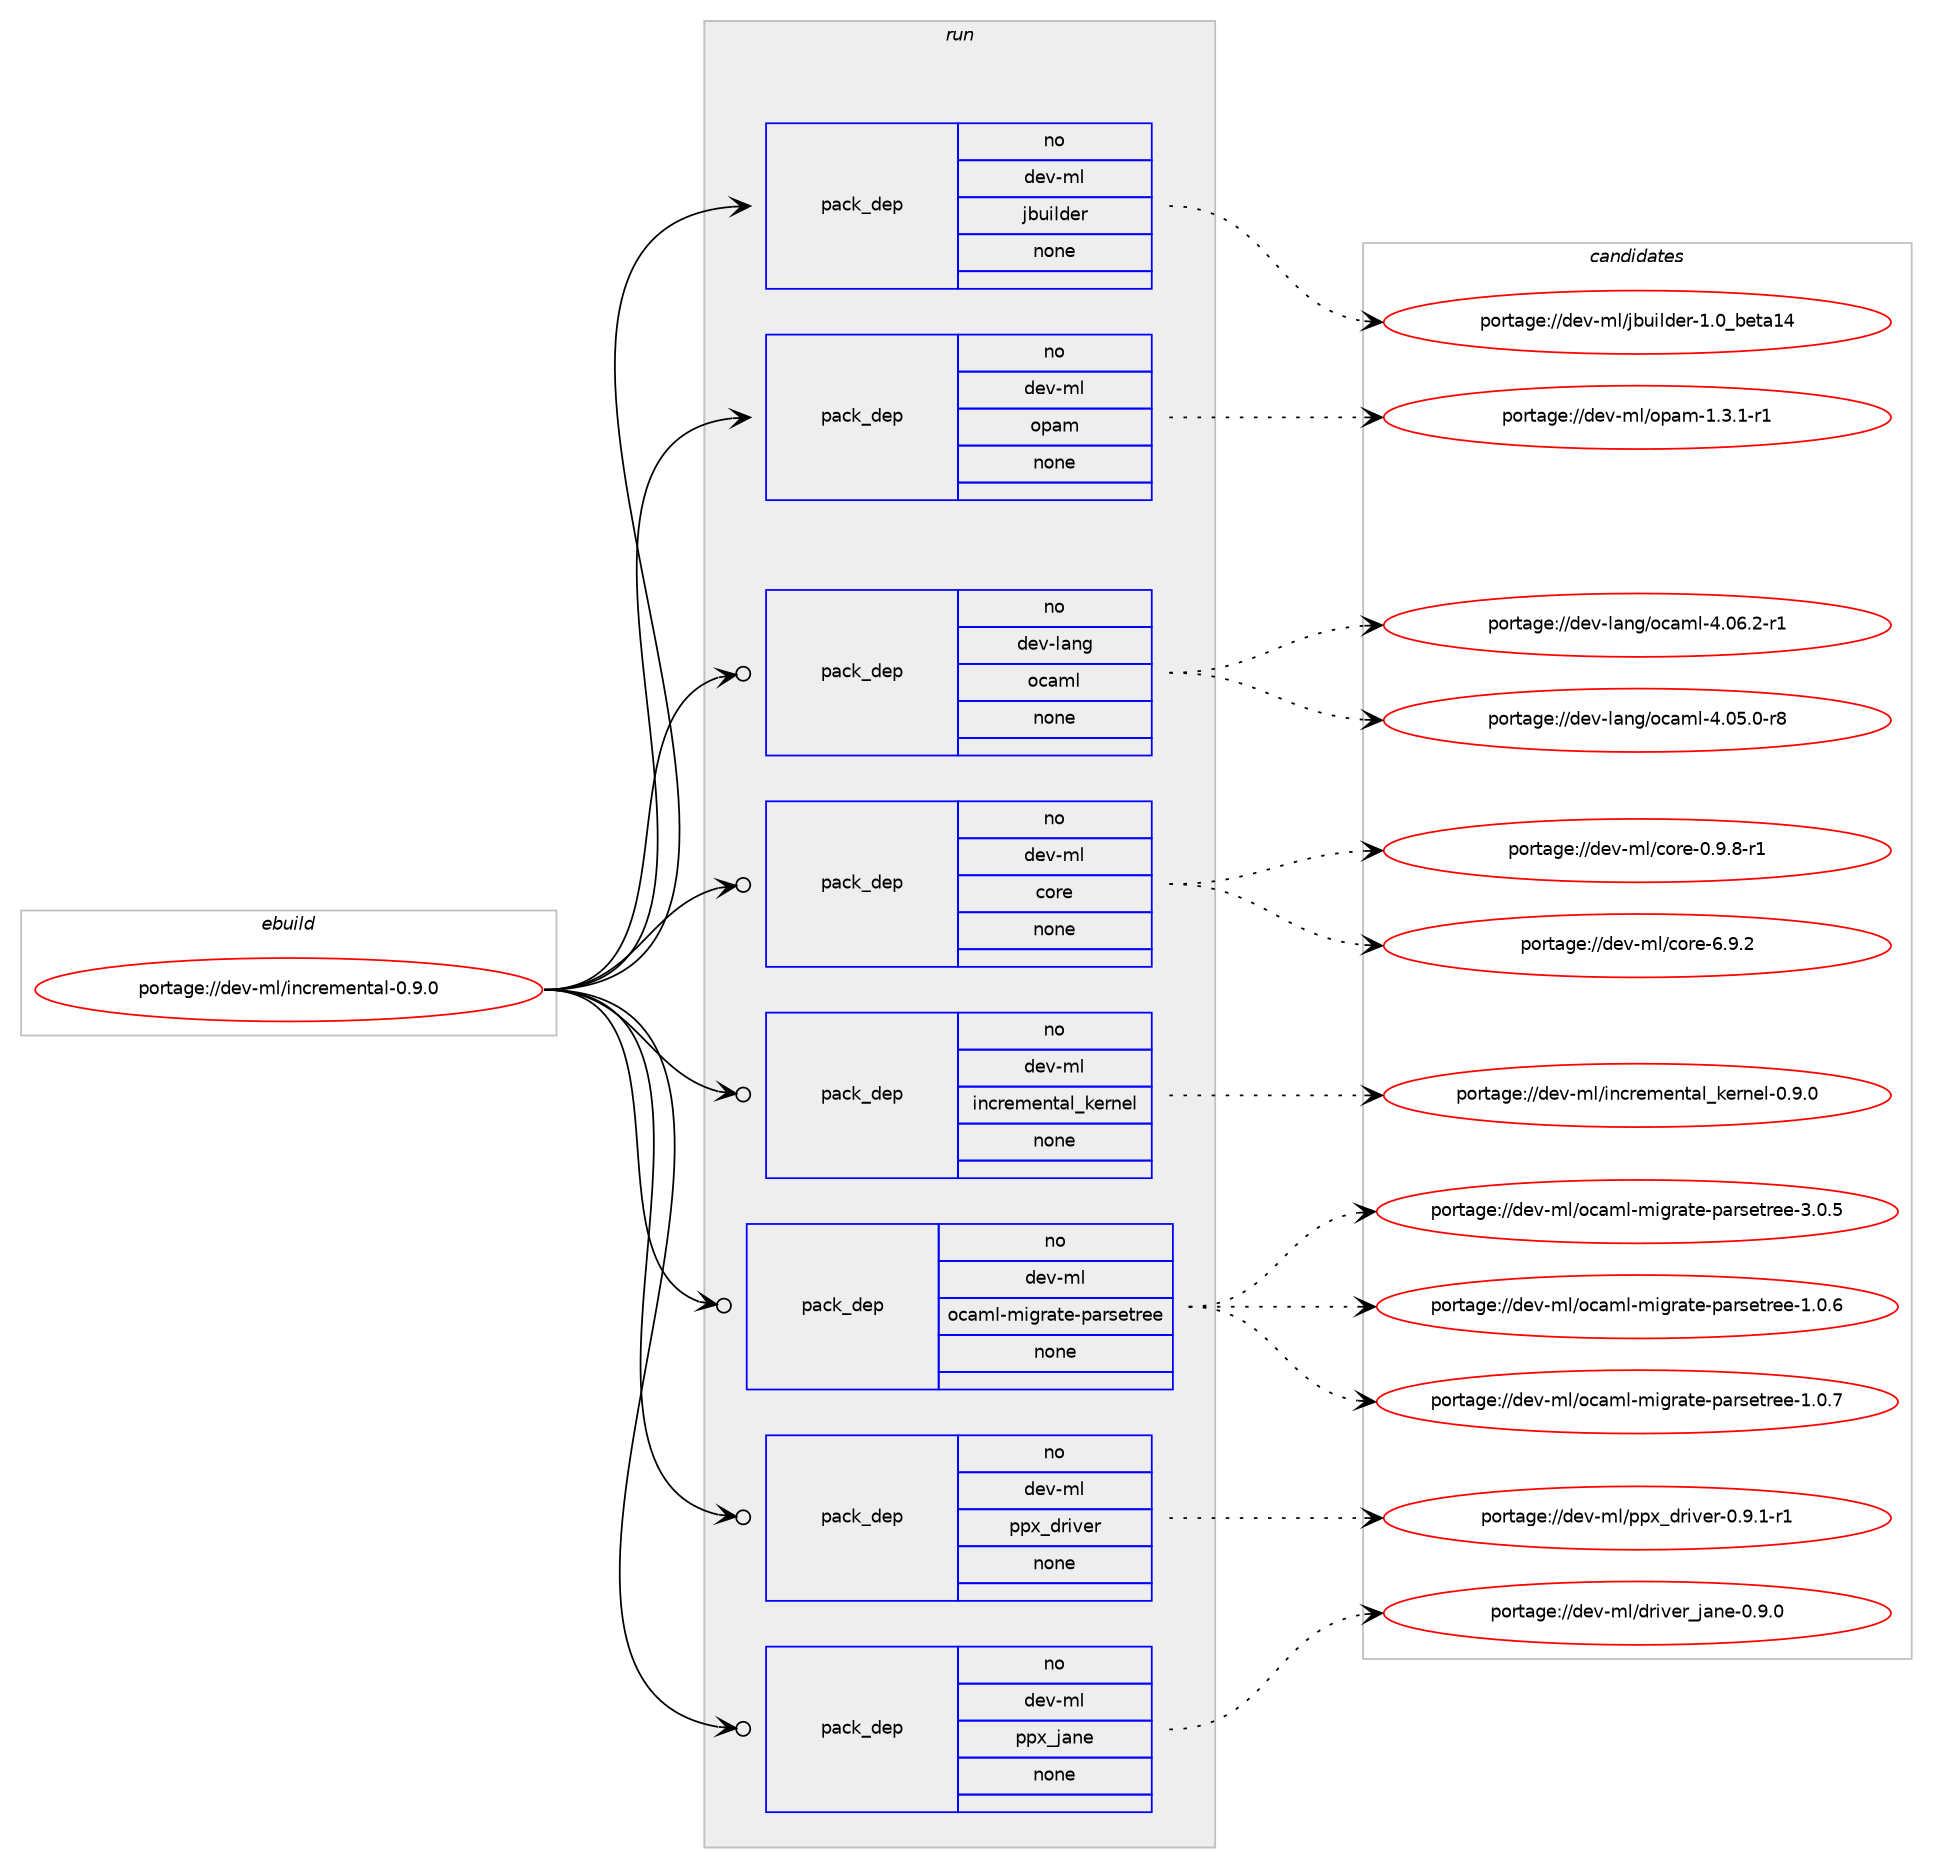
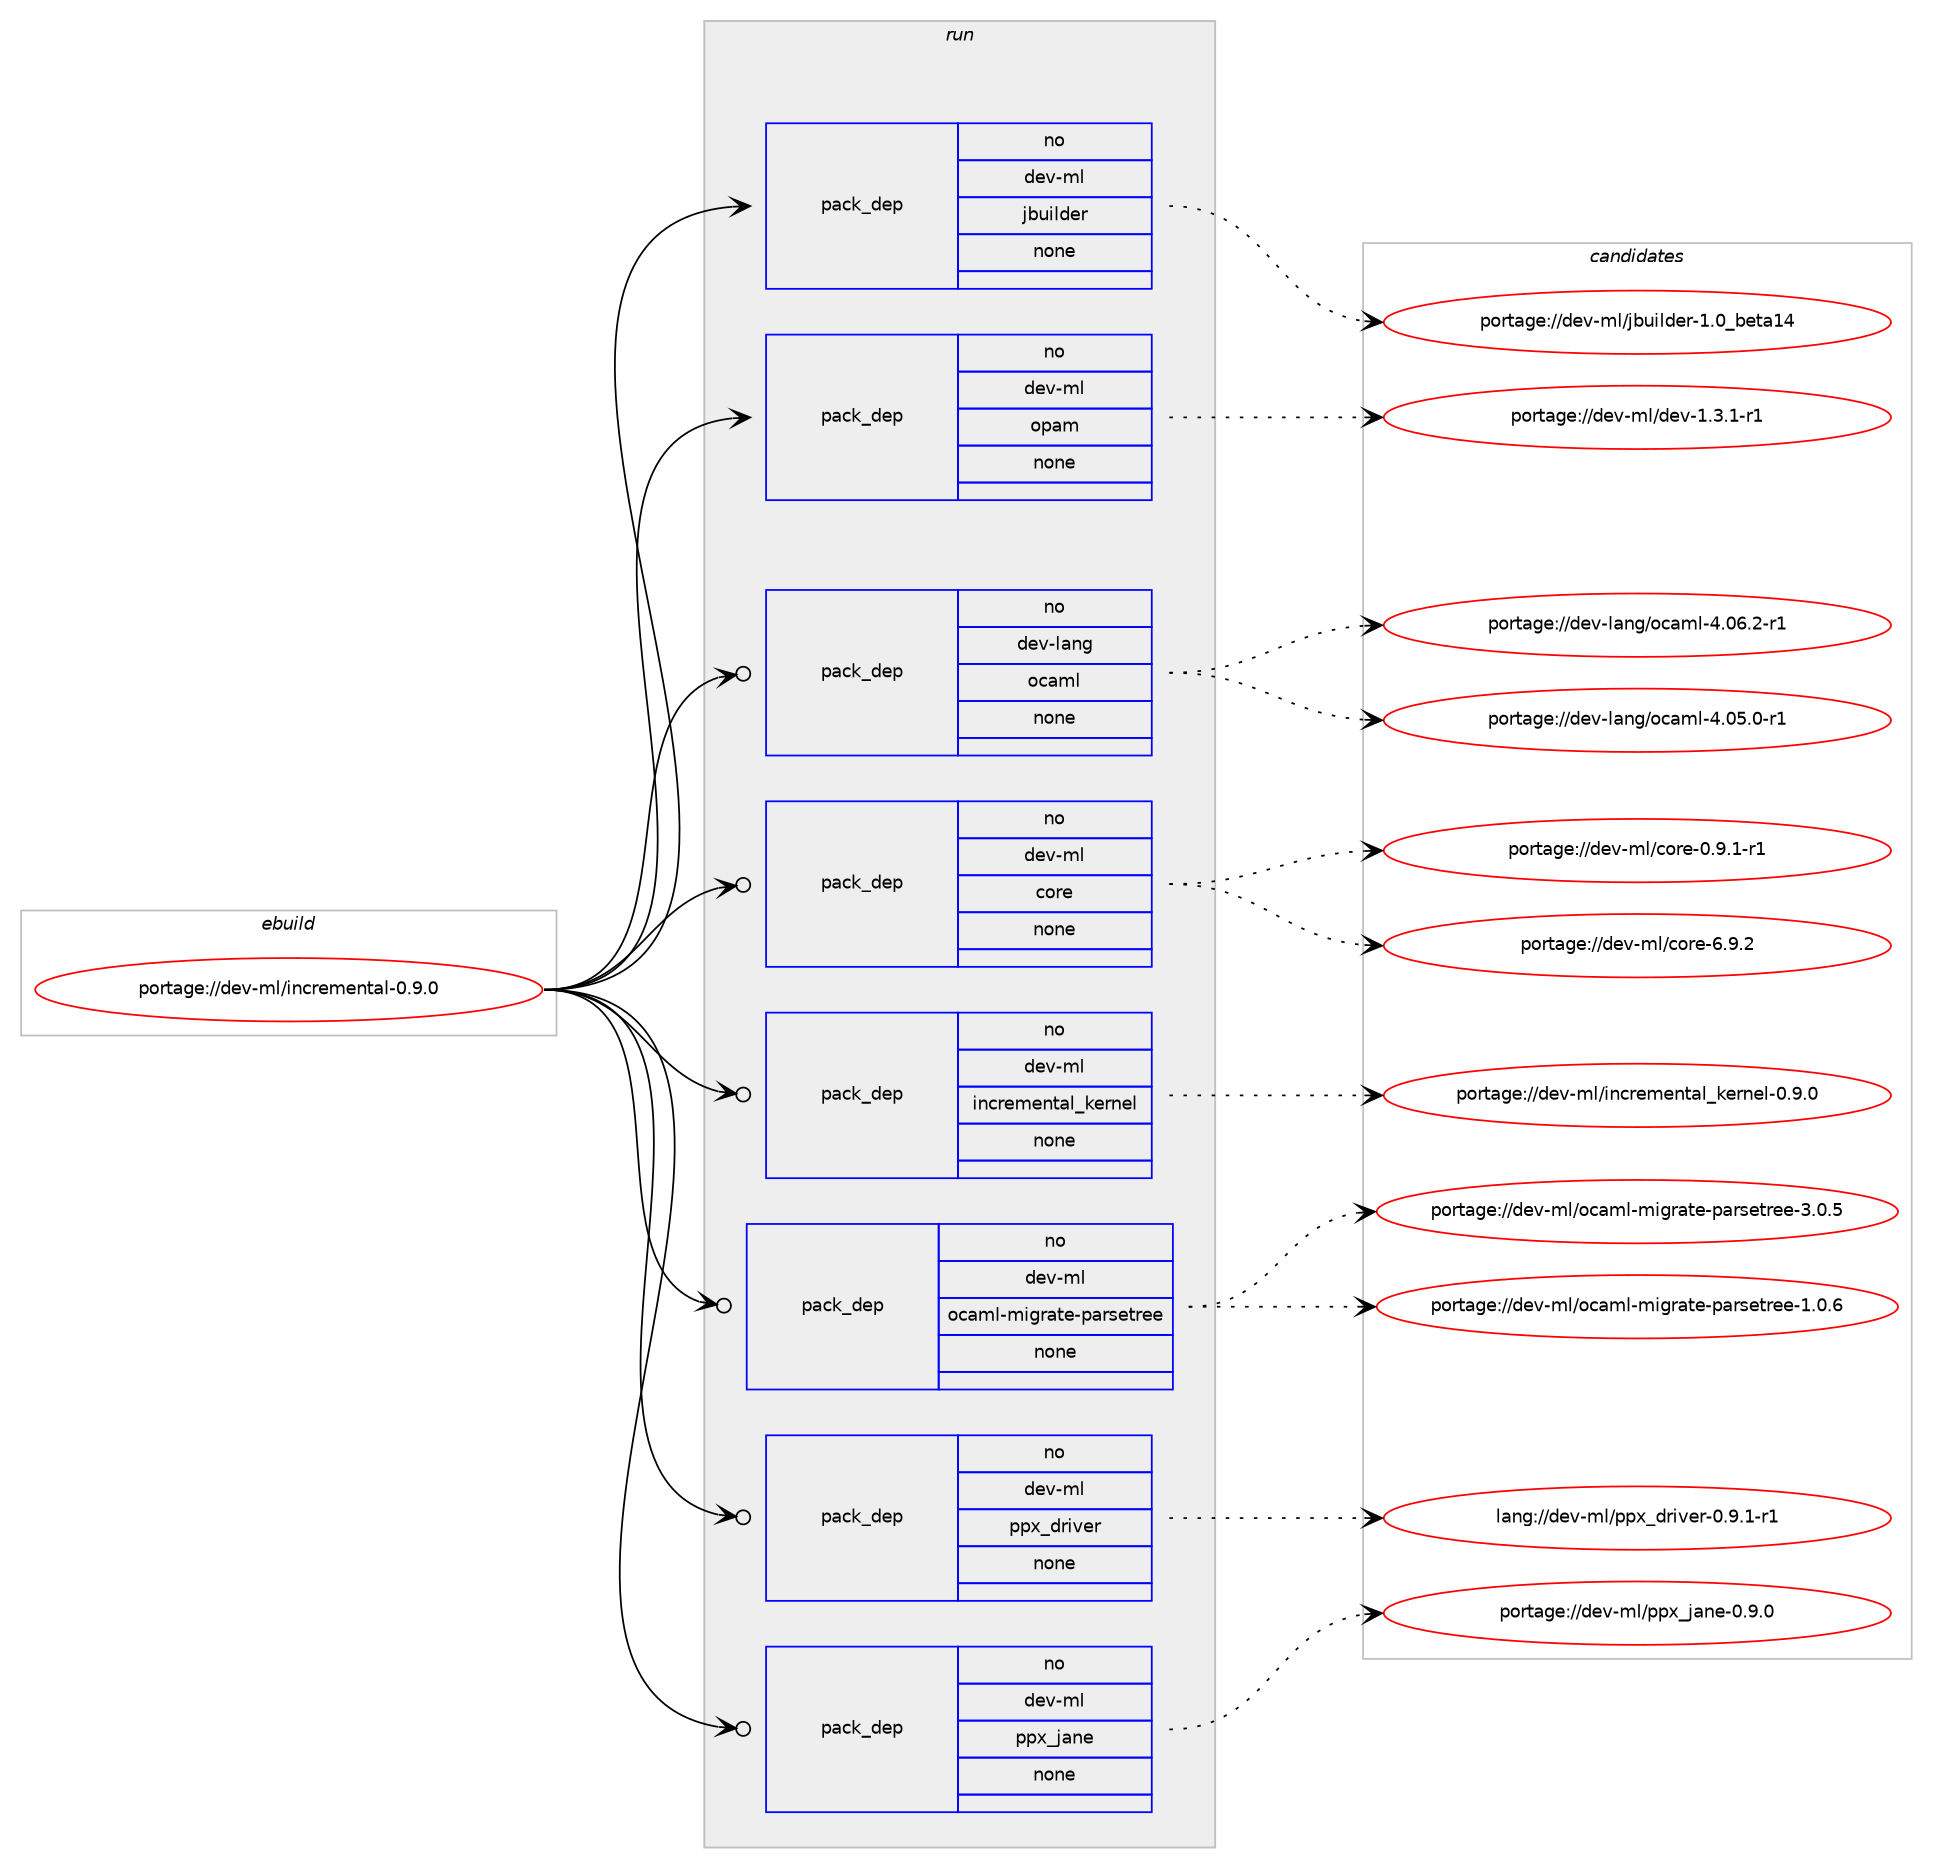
node "portage://dev-ml/opam-1.3.1-r1": label "portage://dev-ml/opam-1.3.1-r1" -> "portage://dev-ml/dev-1.3.1-r1"
node "portage://dev-lang/ocaml-4.05.0-r8": label "portage://dev-lang/ocaml-4.05.0-r8" -> "portage://dev-lang/ocaml-4.05.0-r1"
node "portage://dev-ml/core-0.9.8-r1": label "portage://dev-ml/core-0.9.8-r1" -> "portage://dev-ml/core-0.9.1-r1"
node "portage://dev-ml/ocaml-migrate-parsetree-1.0.7": removed
node "portage://dev-ml/ppx_driver-0.9.1-r1": label "portage://dev-ml/ppx_driver-0.9.1-r1" -> "lang://dev-ml/ppx_driver-0.9.1-r1"
node "portage://dev-ml/driver_jane-0.9.0": label "portage://dev-ml/driver_jane-0.9.0" -> "portage://dev-ml/ppx_jane-0.9.0"
